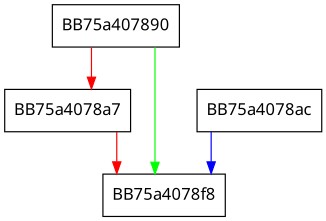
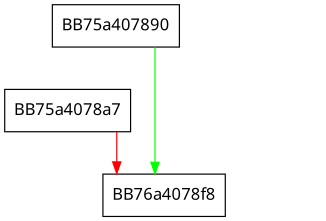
edge "BB75a407890" -> "BB75a4078a7": removed
node "BB75a4078ac": removed
node "BB75a4078f8": label "BB75a4078f8" -> "BB76a4078f8"
